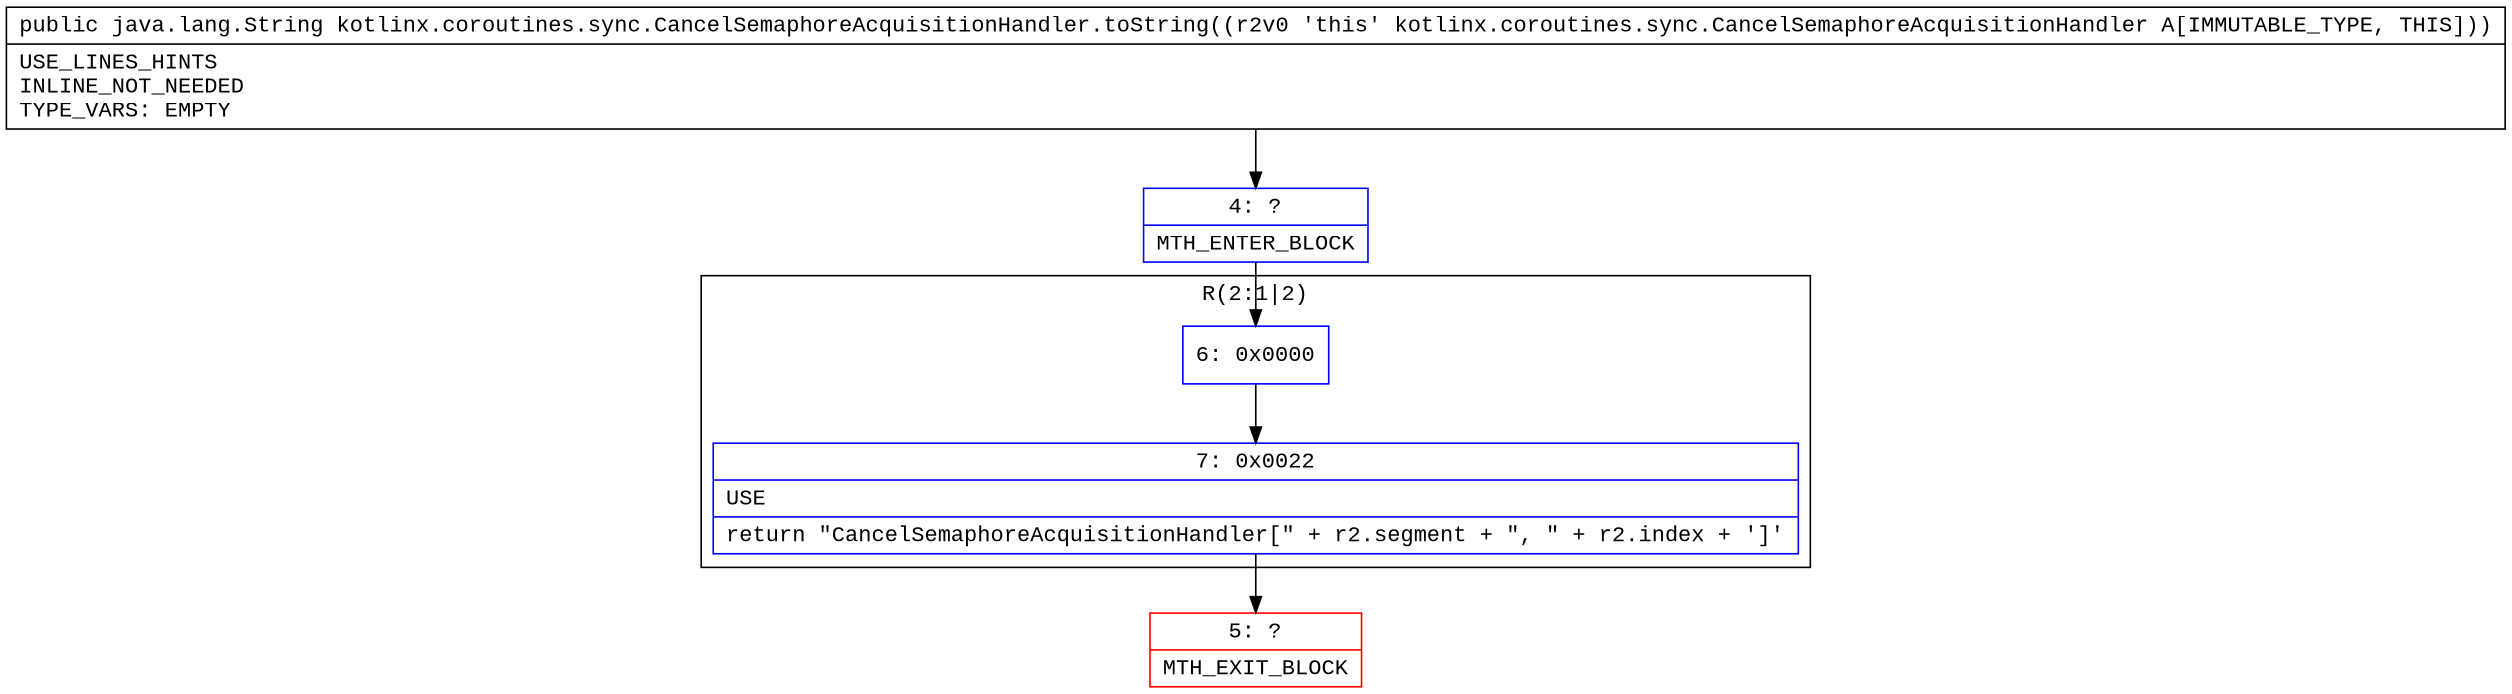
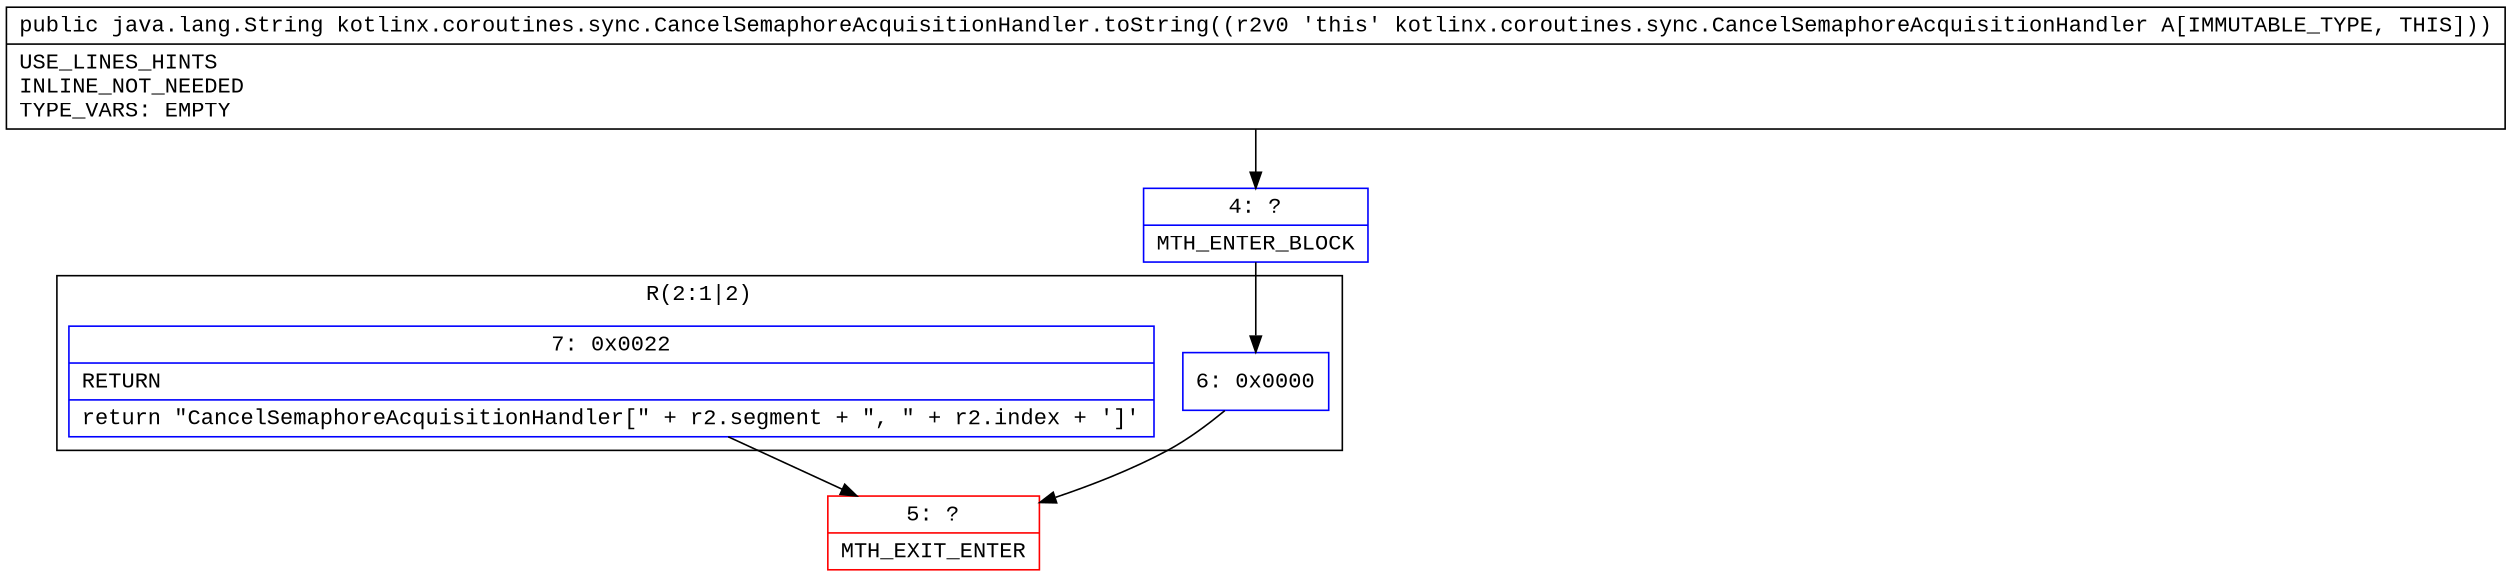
edge "6: 0x0000" -> "7: 0x0022": now "6: 0x0000" -> "5: ?"
node "7: 0x0022": text "USE" -> "RETURN"
node "5: ?": text "MTH_EXIT_BLOCK" -> "MTH_EXIT_ENTER"
